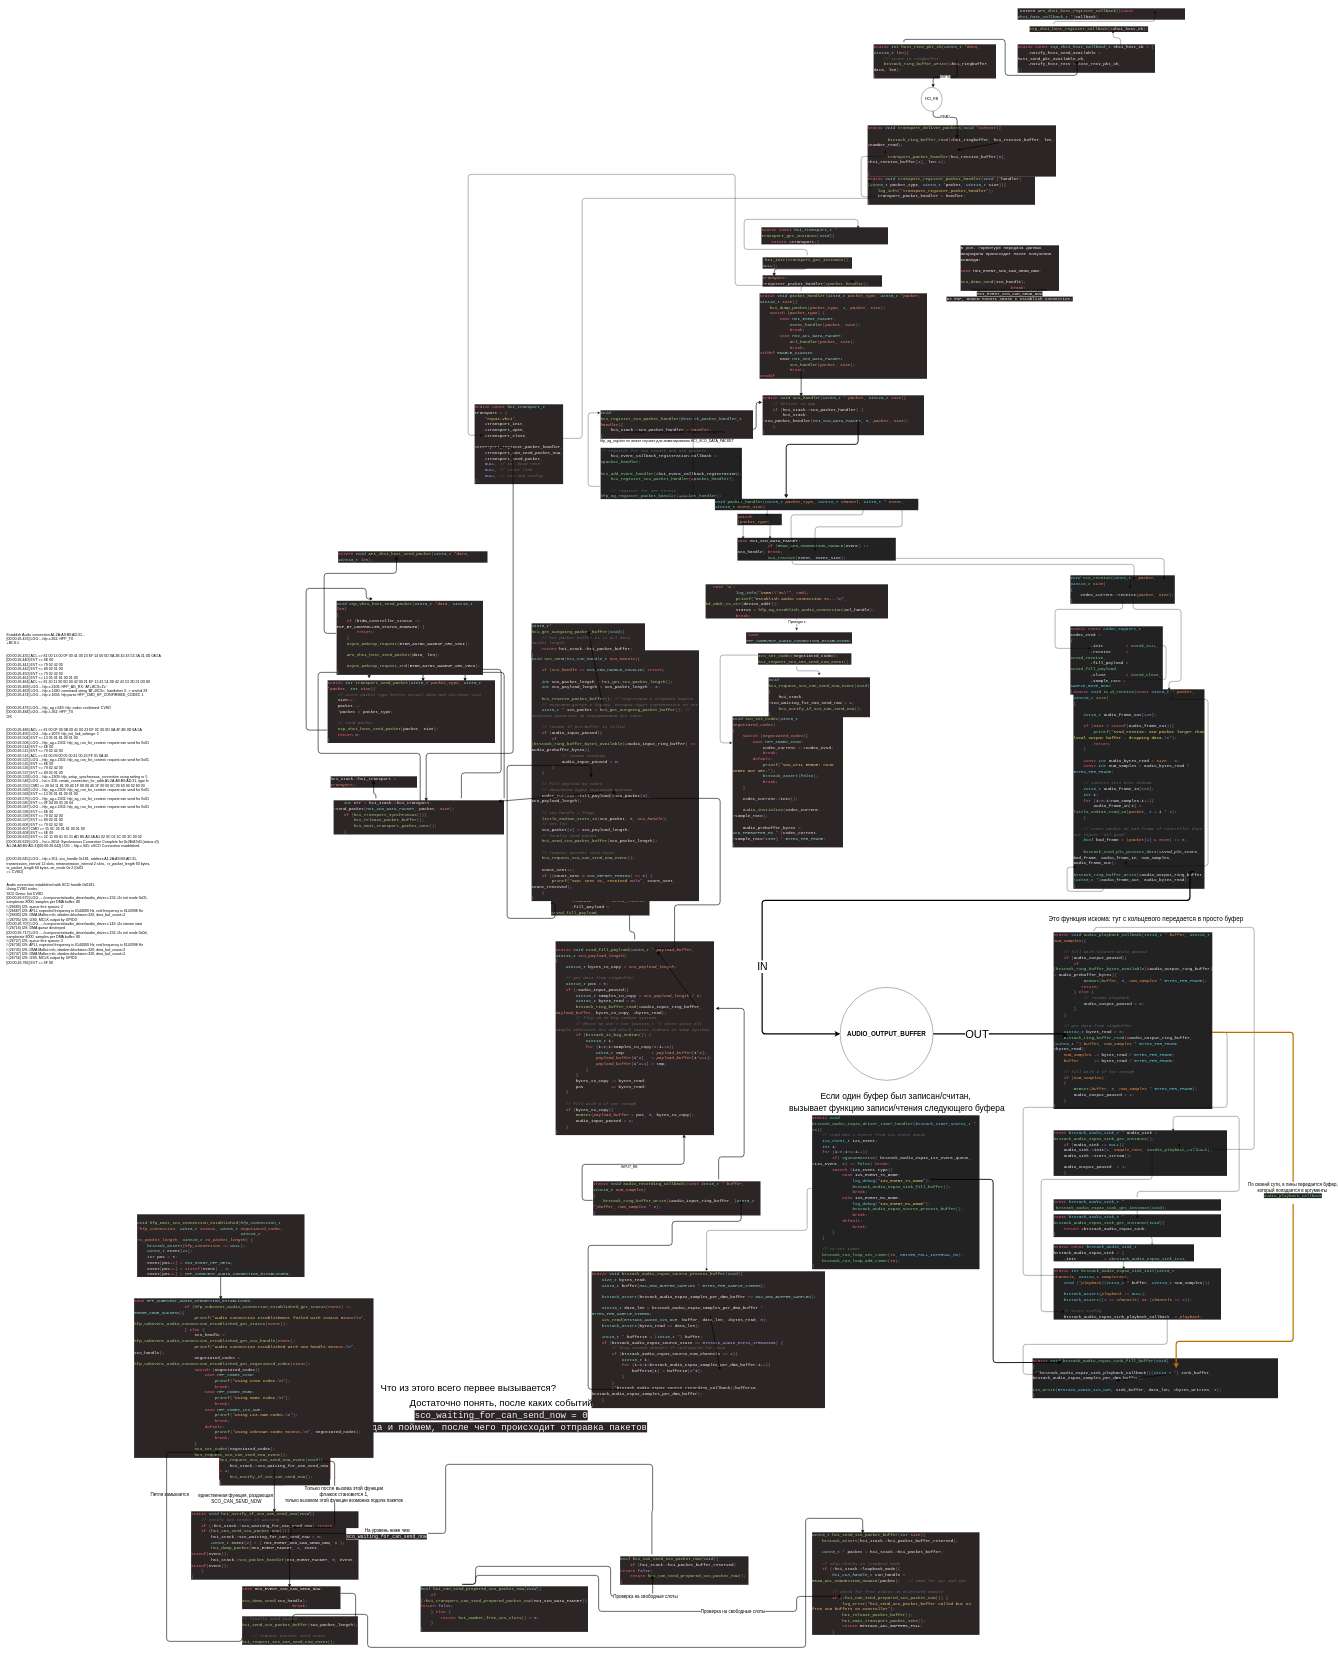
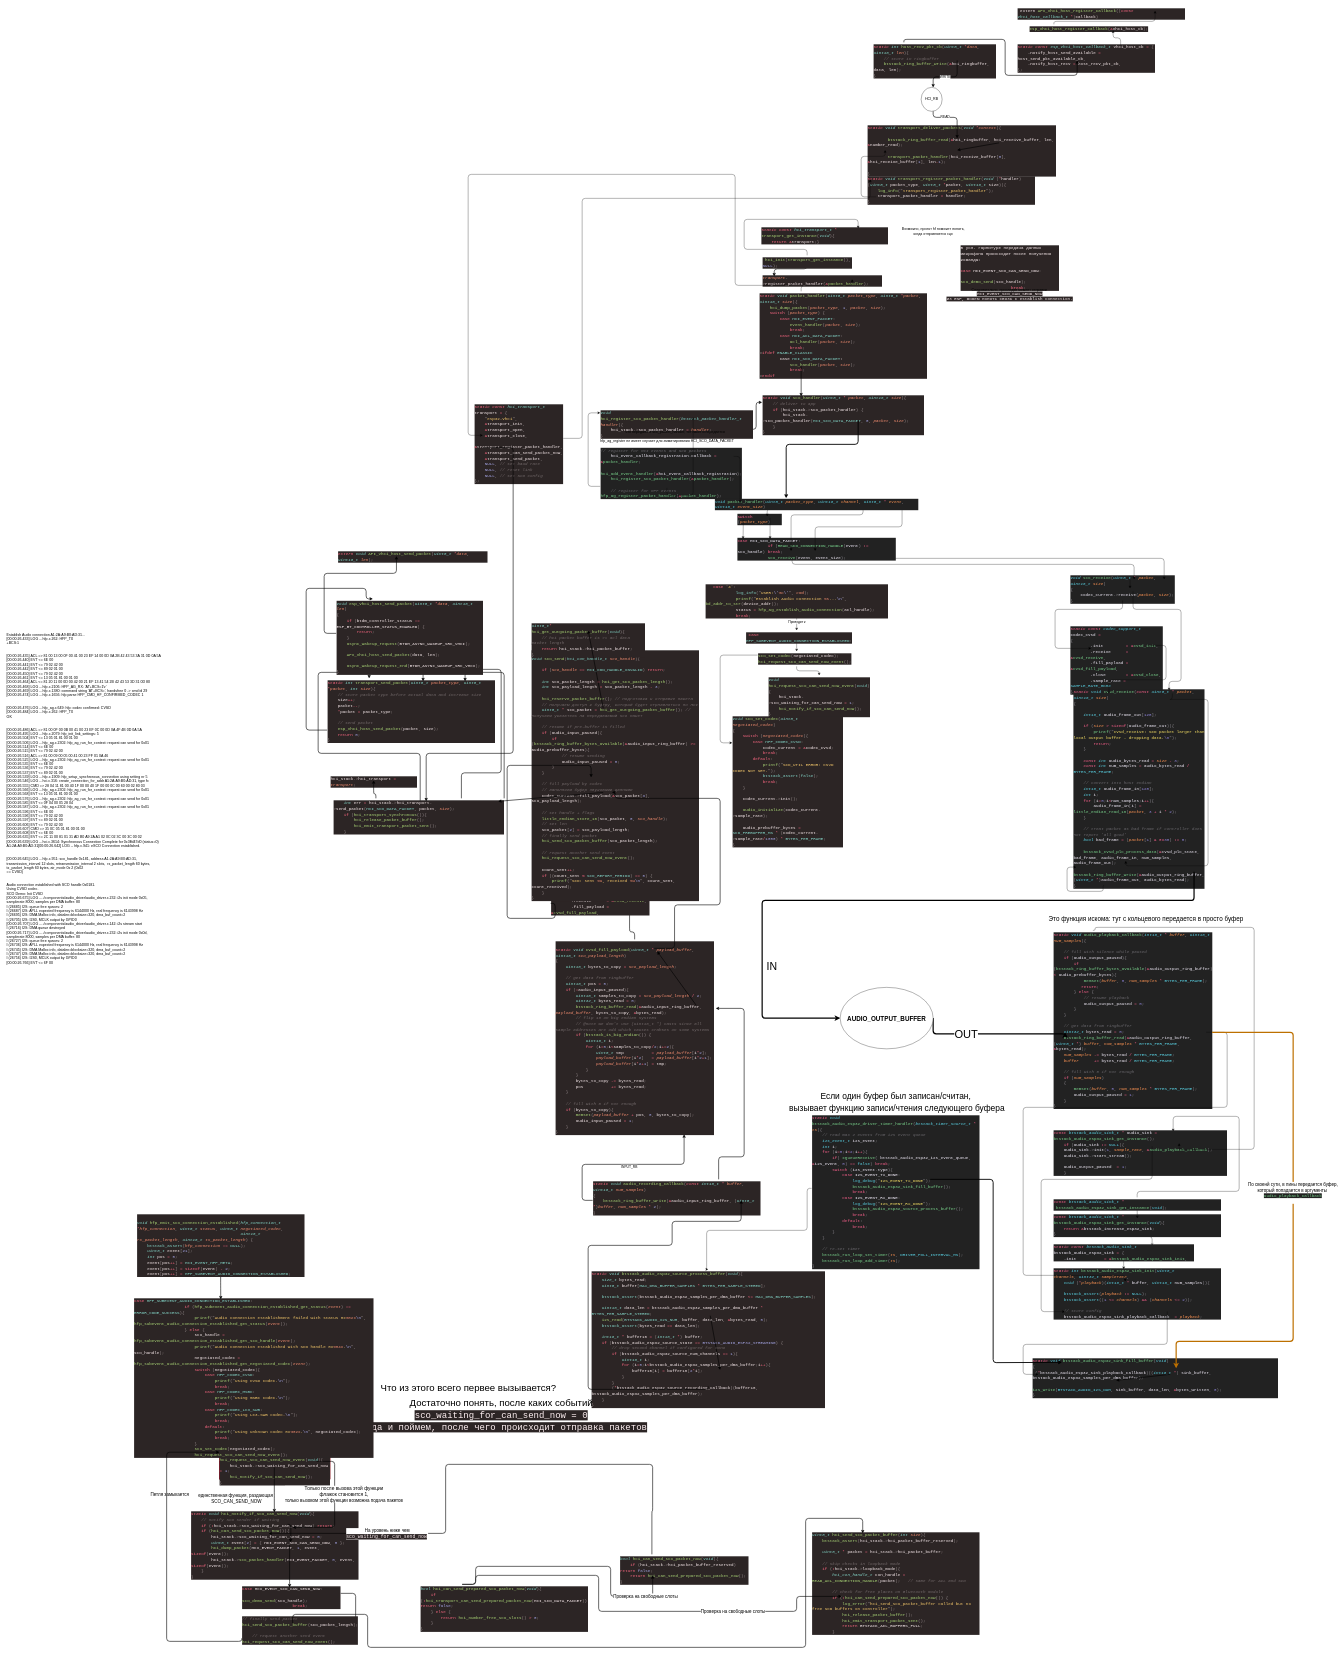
node "Возможно, проект hf поможет понять, когда отправляется сцо": added
edge "case HFP_SUBEVENT_AUDIO_CONNECTION_ESTABLISHED:" -> "sco_set_codec(negotiated_codec); hci_request_sco_can_send_now_event();": added
node "AUDIO_OUTPUT_BUFFER": size 93x93 -> 93x62
node "const btstack_audio_sink_t * btstack_audio_esp32_sink_get_instance(void){ return &btstack_audio_esp32_sink; }": label "const btstack_audio_sink_t * btstack_audio_esp32_sink_get_instance(void){ return &btstack_audio_esp32_sink; }" -> "const btstack_audio_sink_t * btstack_audio_esp32_sink_get_instance(void){ return &btstack_increase_esp32_sink; }"
